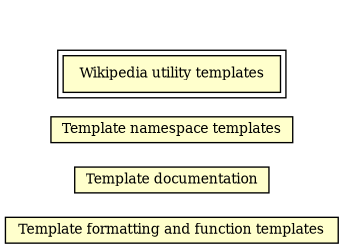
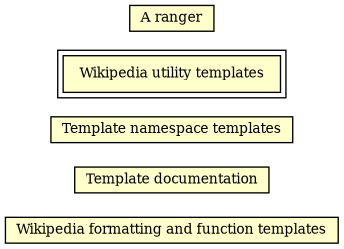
node "A ranger": added
node "Template formatting and function templates": label "Template formatting and function templates" -> "Wikipedia formatting and function templates"
